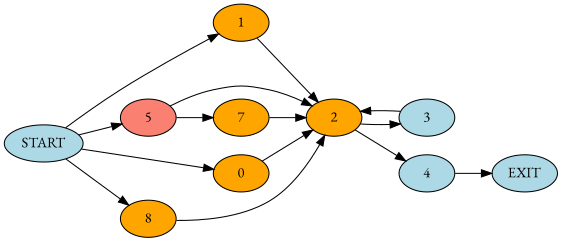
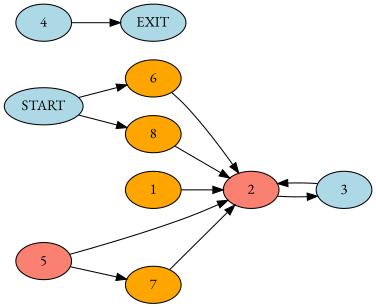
edge "START" -> "1": removed
node "2": fillcolor orange -> salmon
edge "START" -> "5": removed
edge "2" -> "4": removed
node "0": label "0" -> "6"
